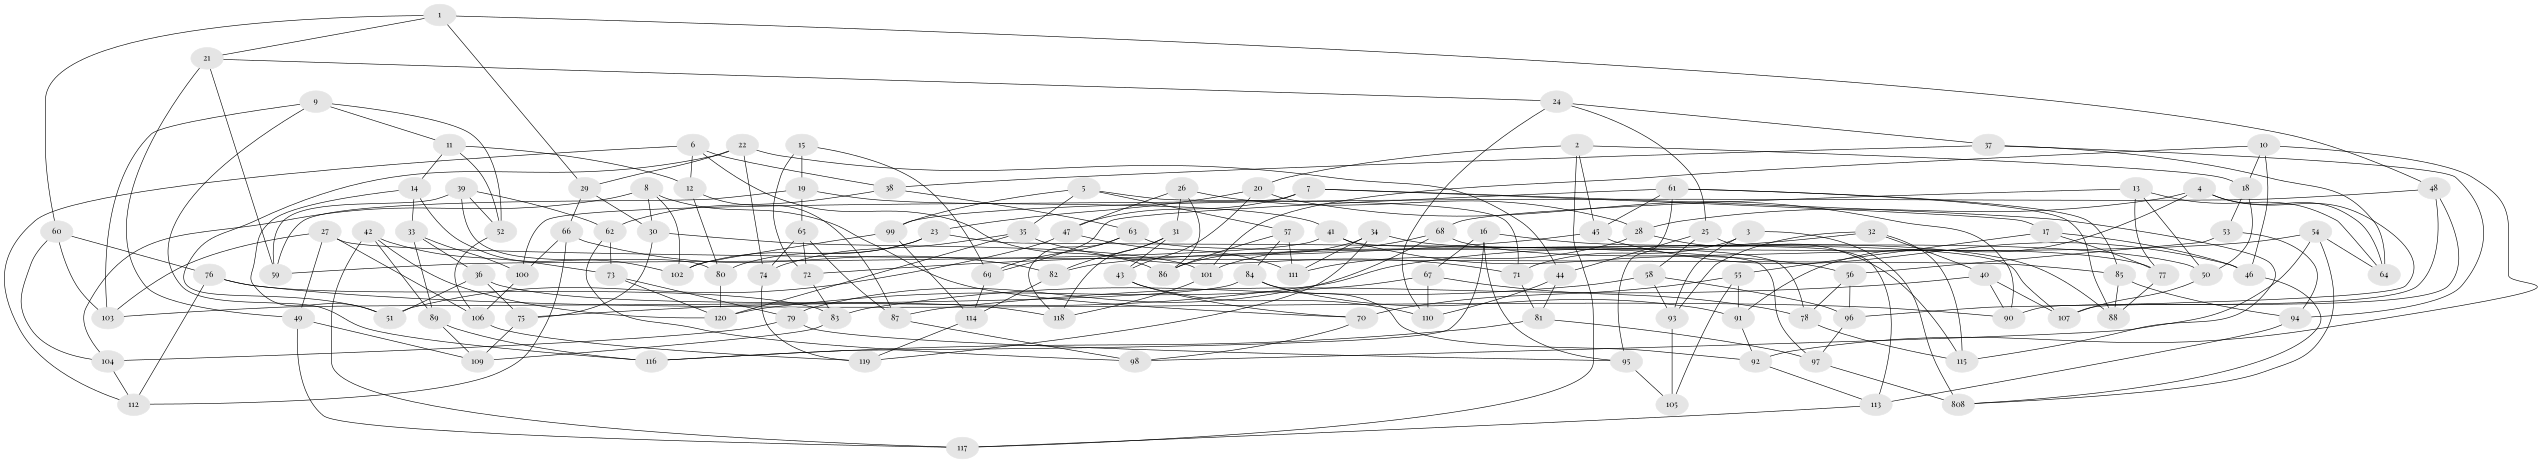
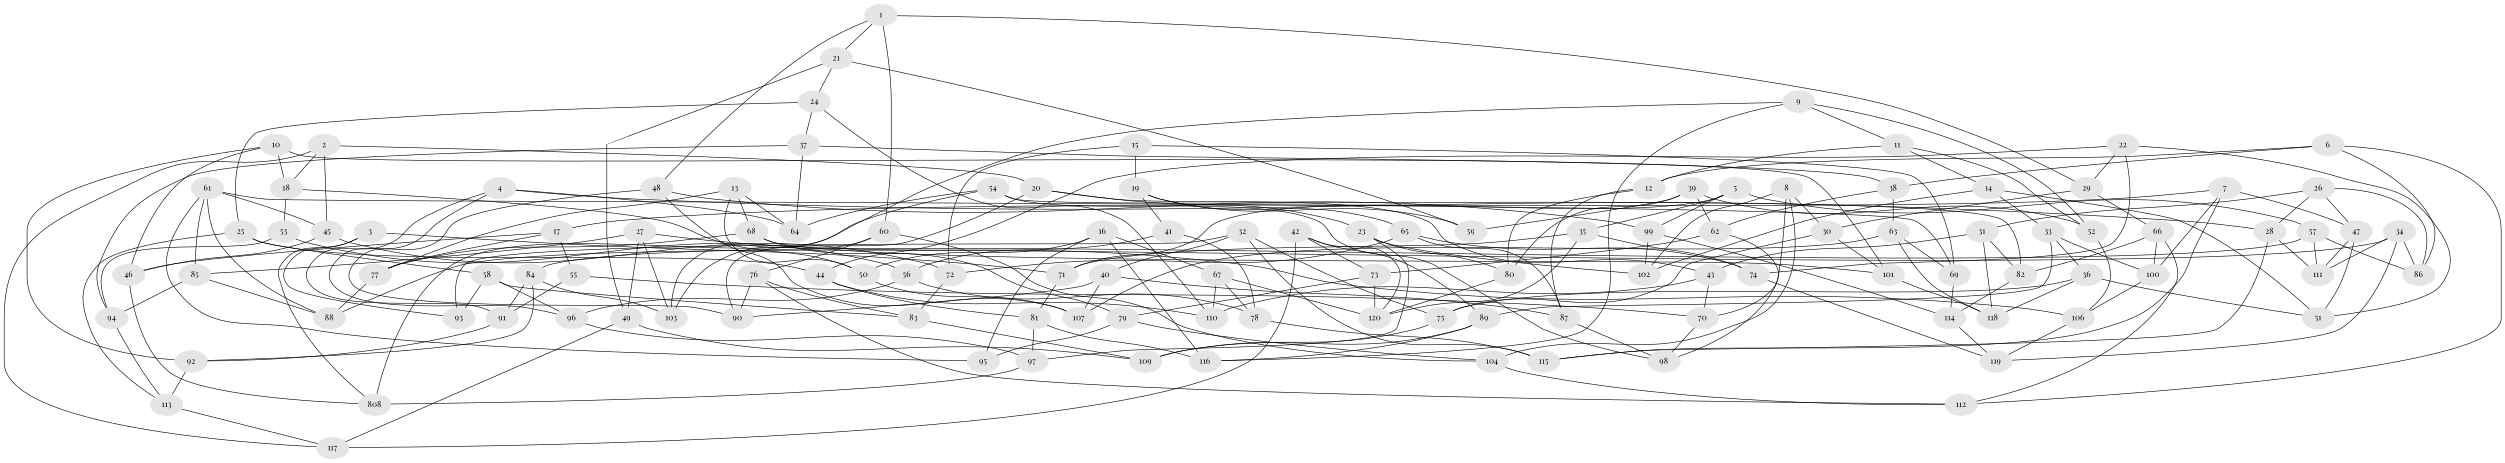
edge "41" -- "59": removed
node "105": removed
